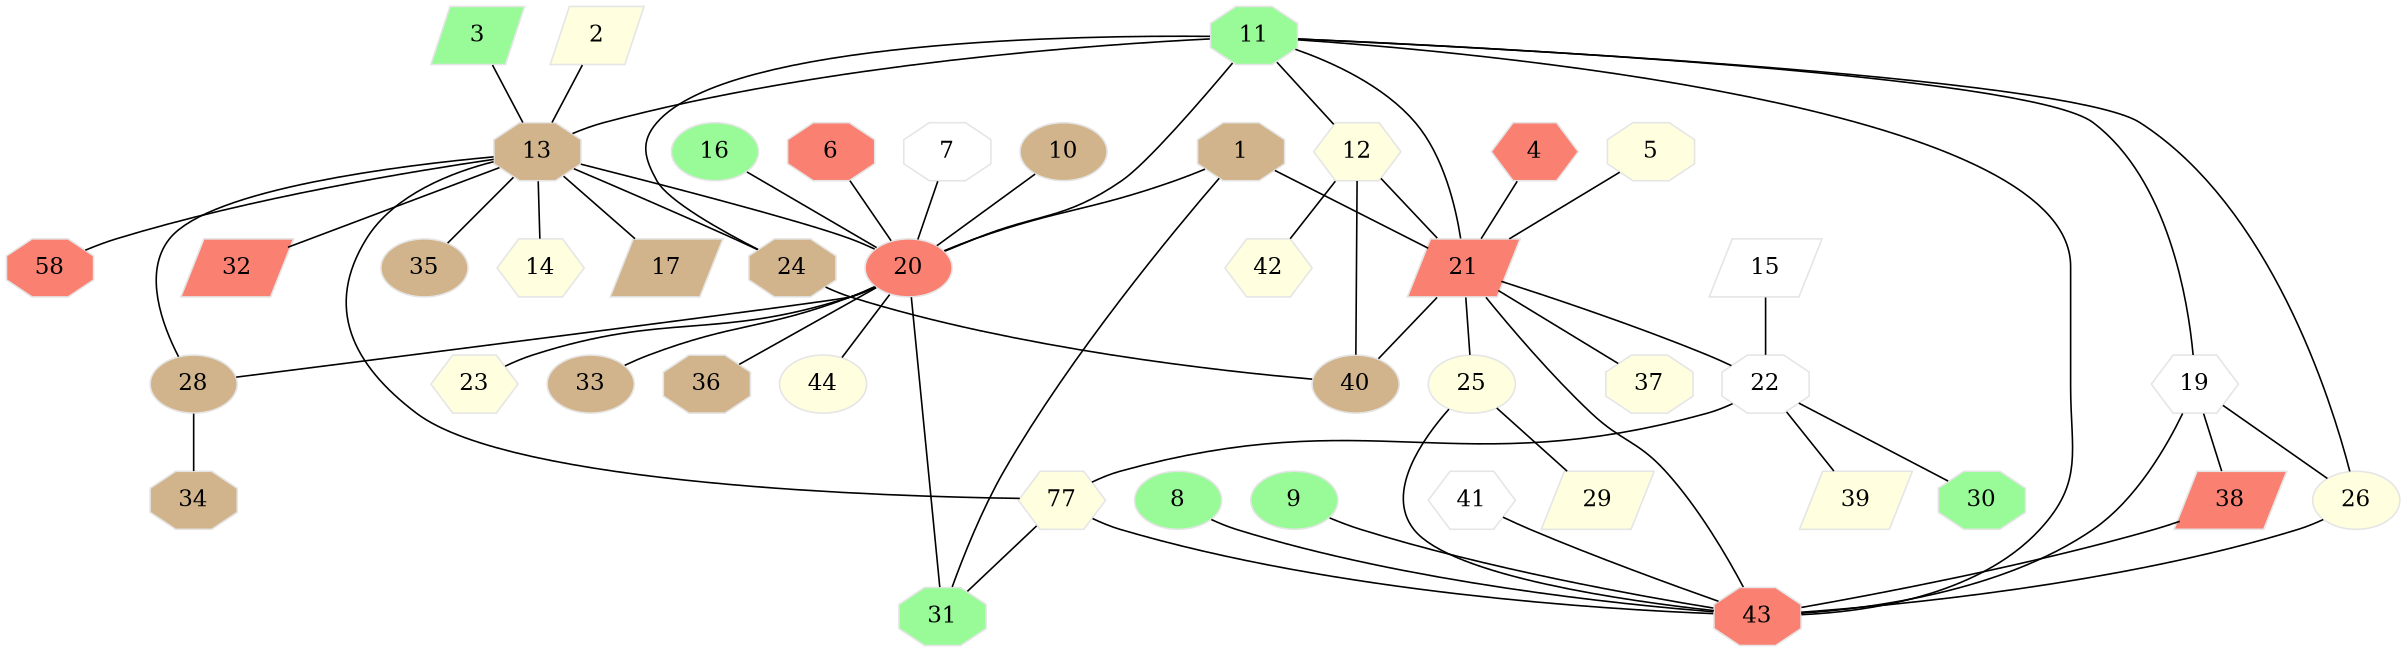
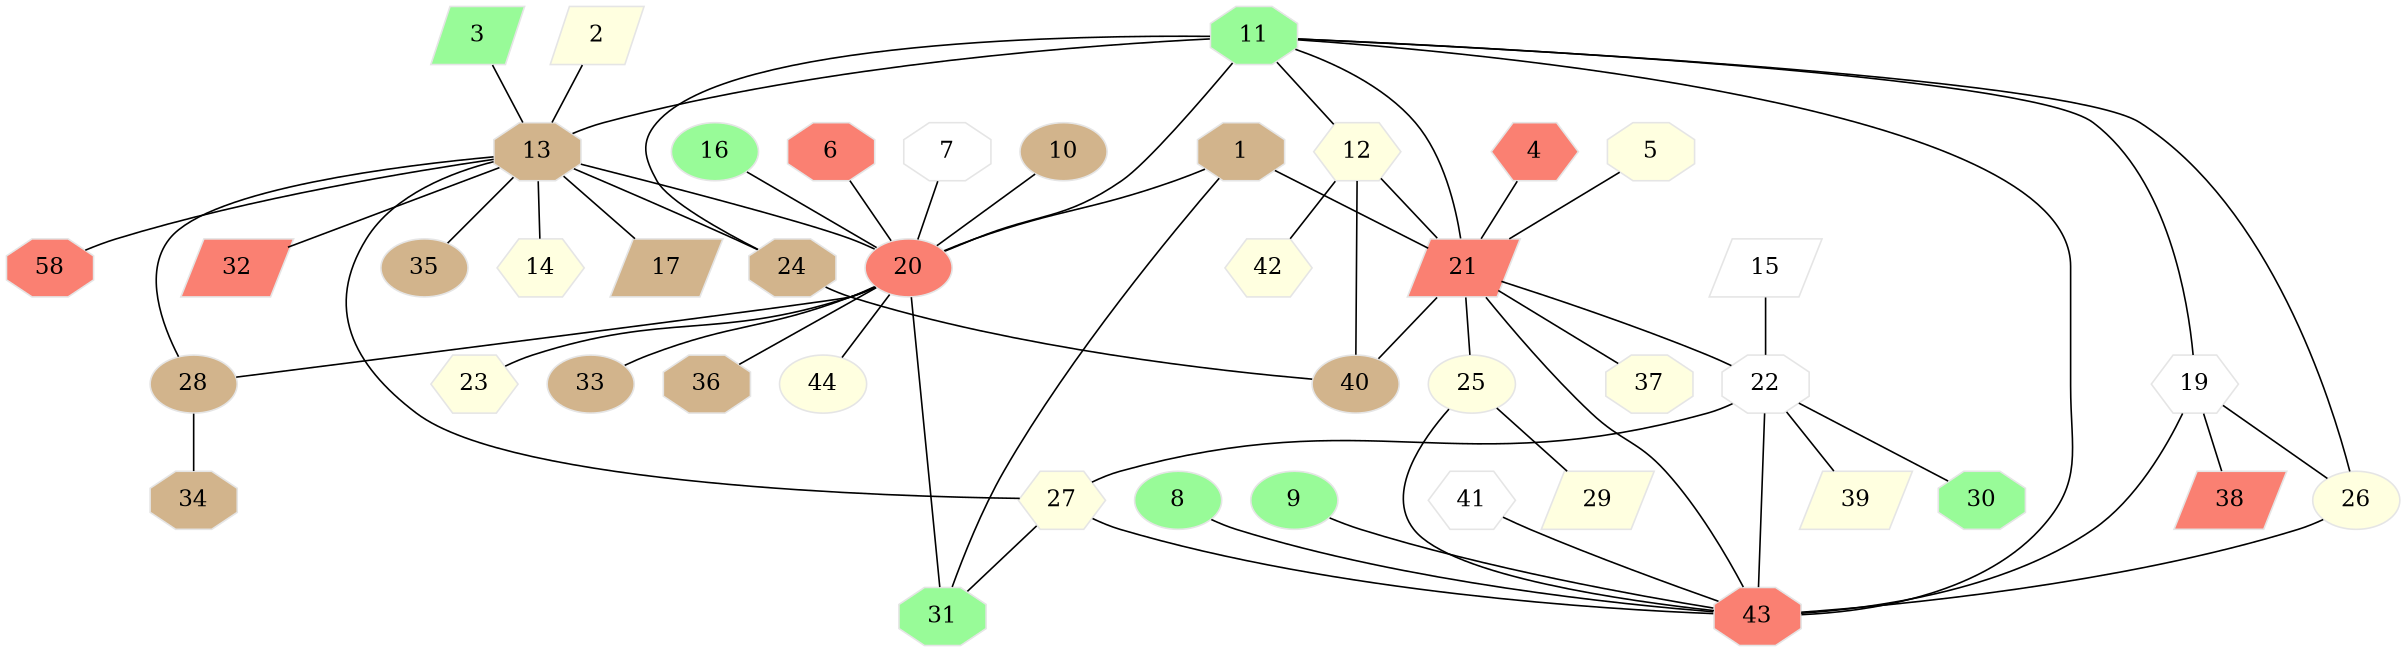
node "77": label "77" -> "27"
edge "38" -- "43": now "22" -- "43"
